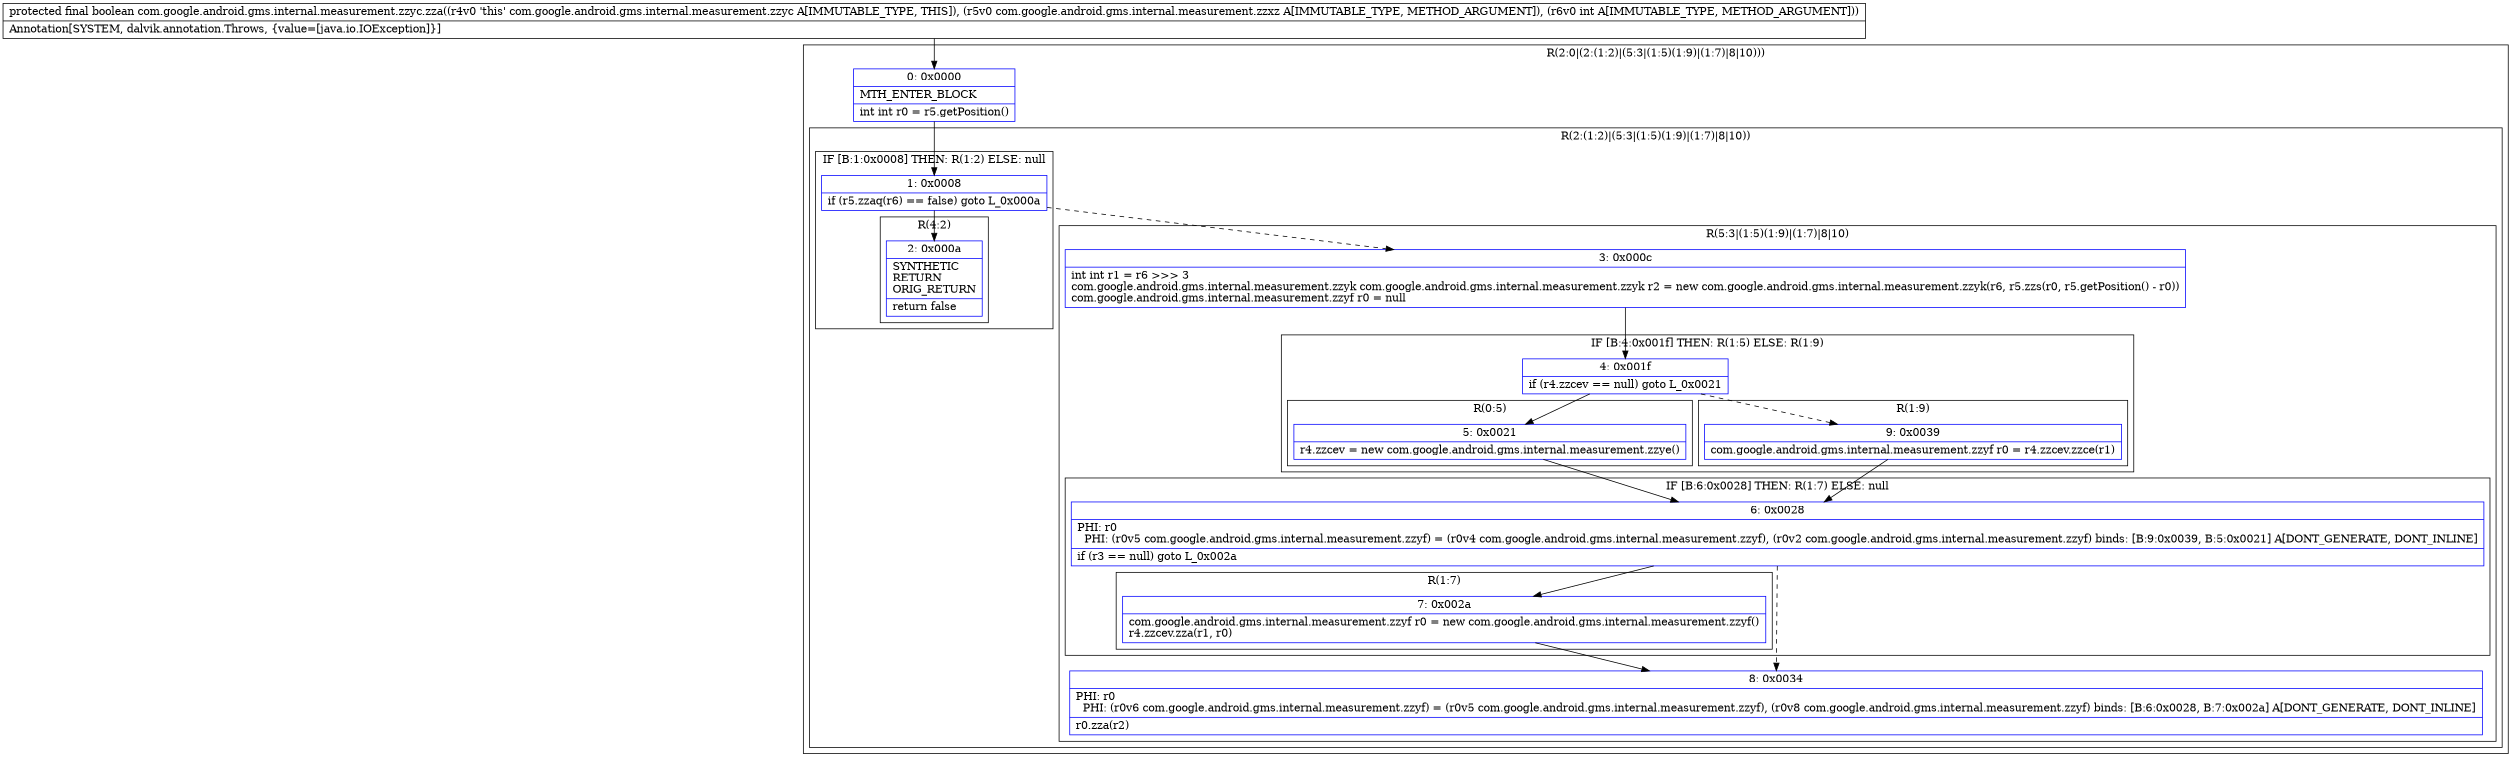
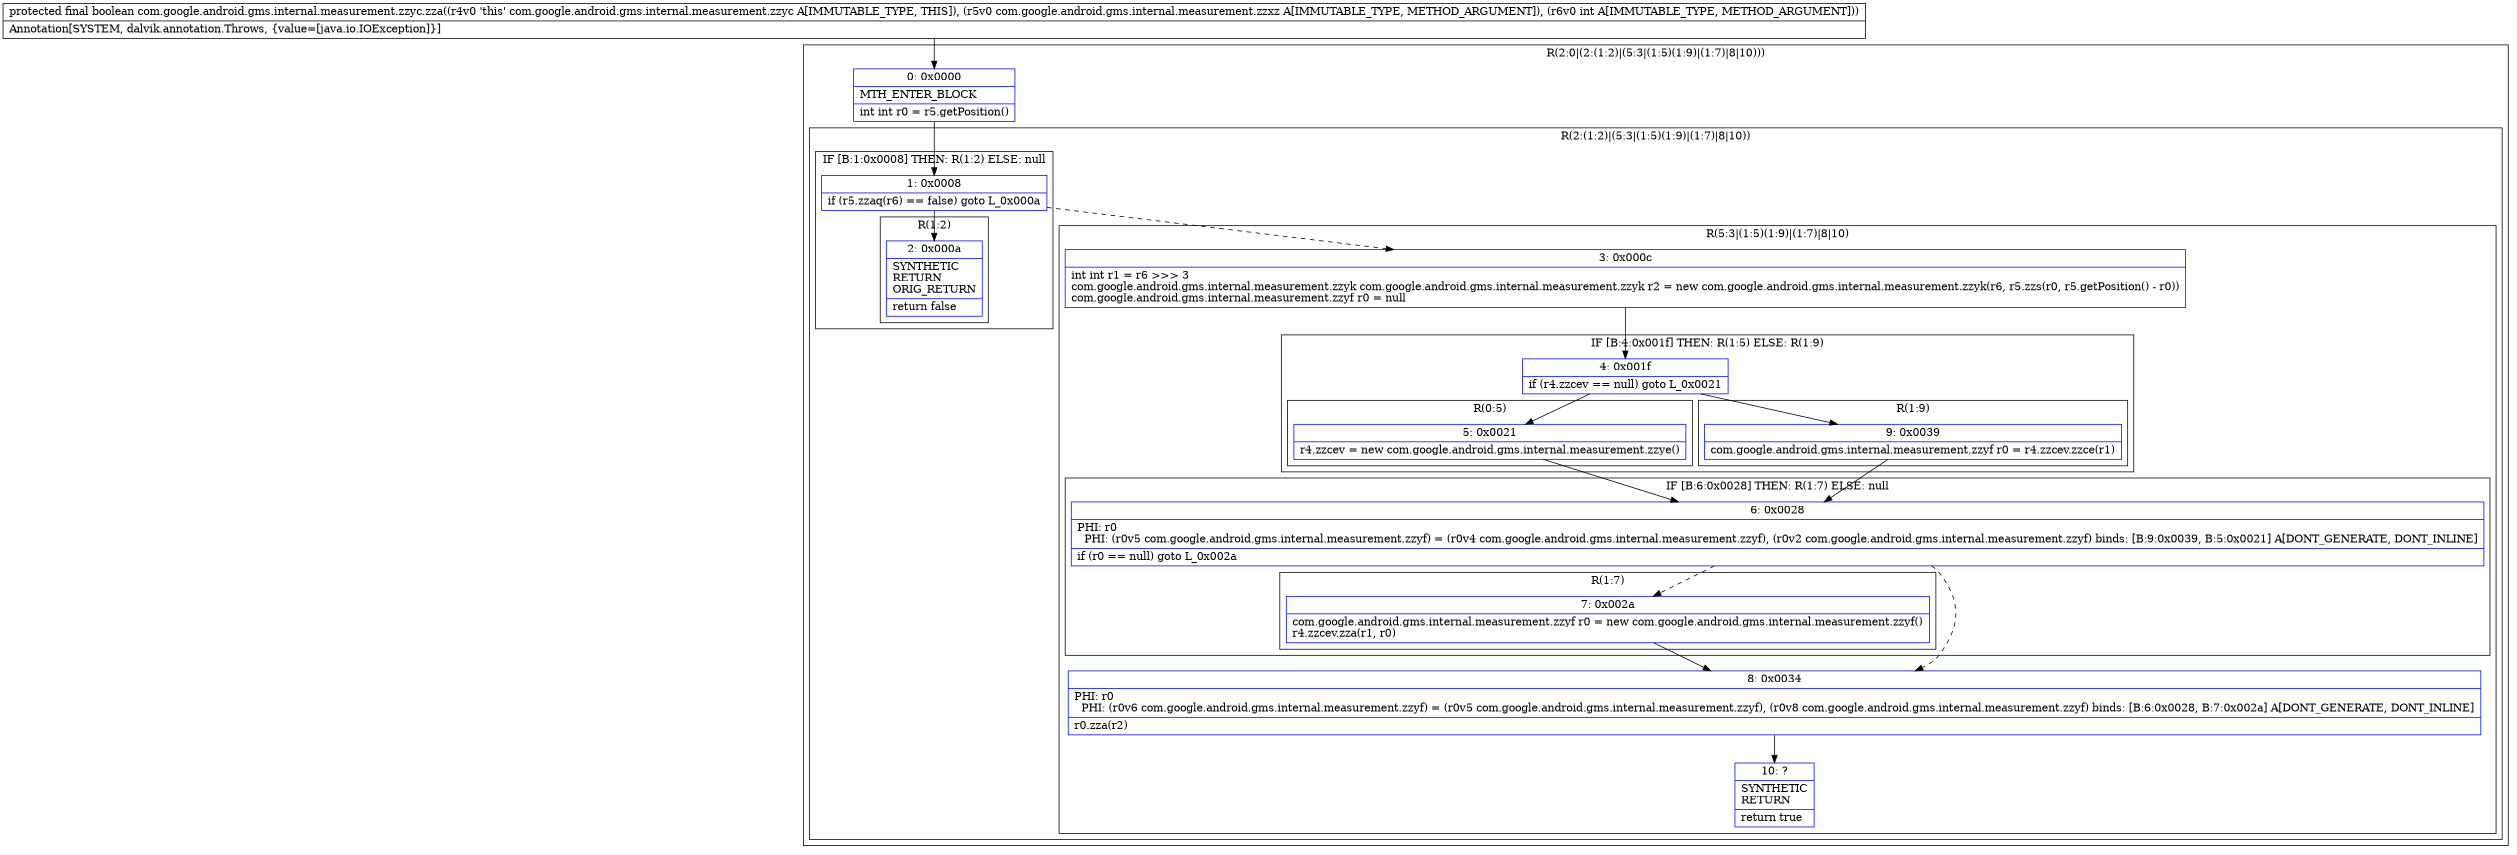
cluster "R(4:2)": label "R(4:2)" -> "R(1:2)"
edge "4: 0x001f" -> "9: 0x0039": style dashed -> solid
node "6: 0x0028": text "if (r3 == null) goto L_0x002a" -> "if (r0 == null) goto L_0x002a"
edge "6: 0x0028" -> "7: 0x002a": style solid -> dashed
node "10: ?": added
